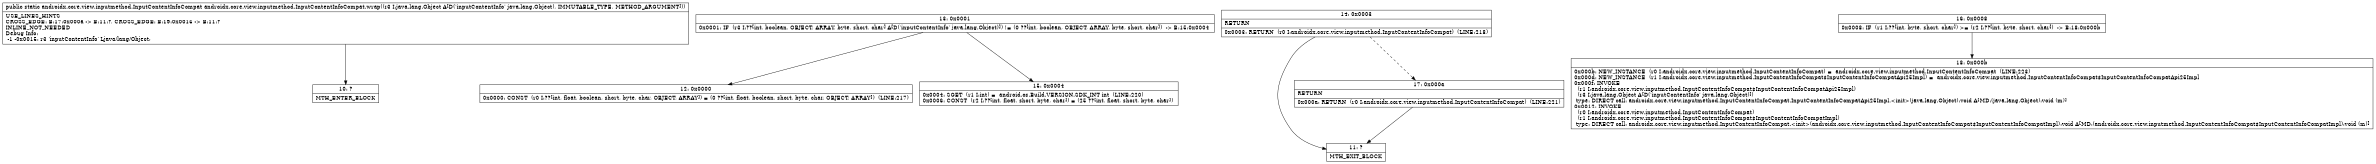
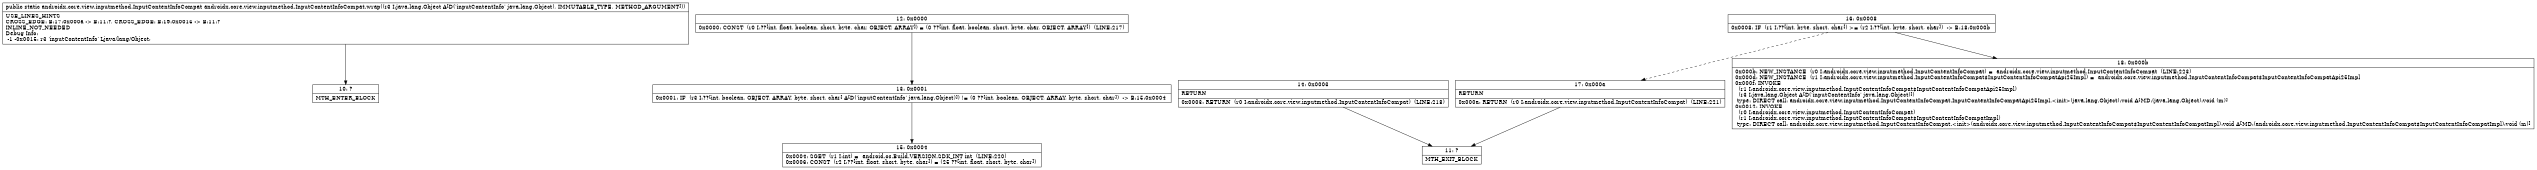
edge "14: 0x0003" -> "17: 0x000a": now "16: 0x0008" -> "17: 0x000a"
edge "13: 0x0001" -> "12: 0x0000": reversed
